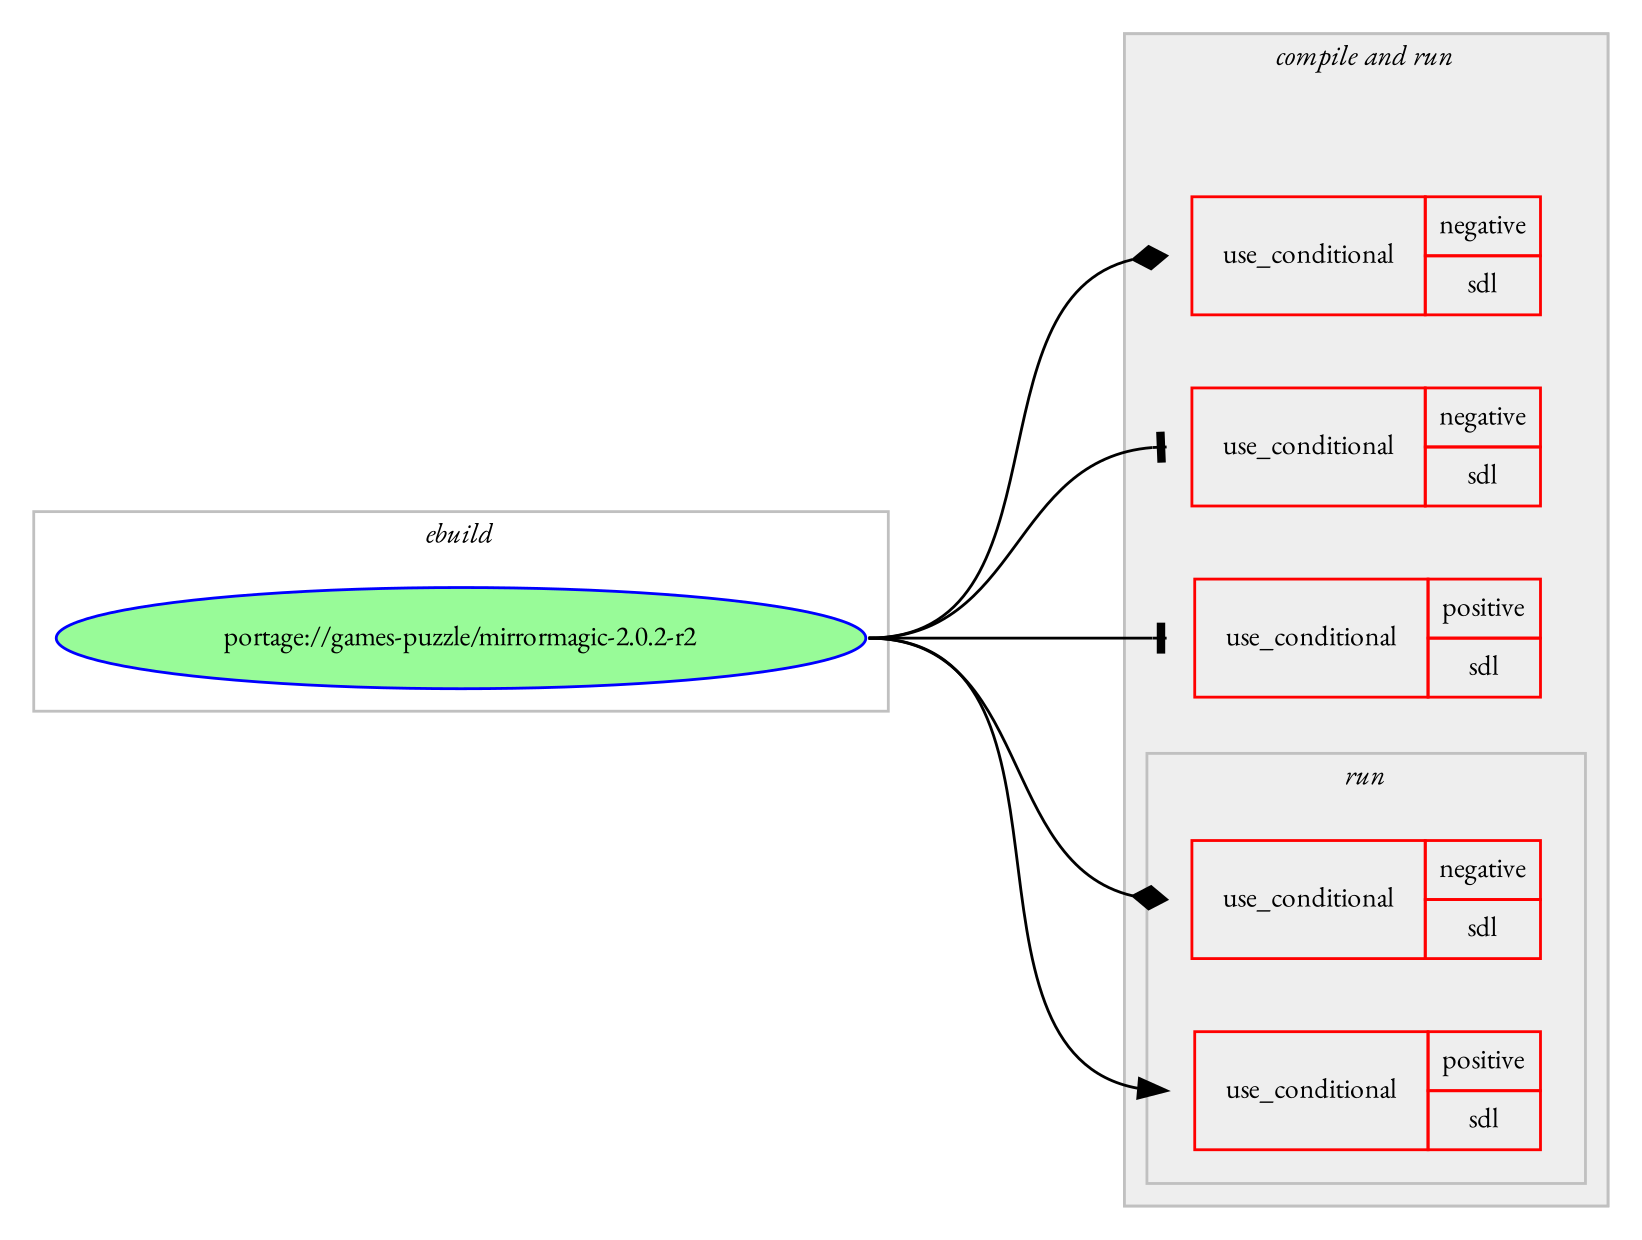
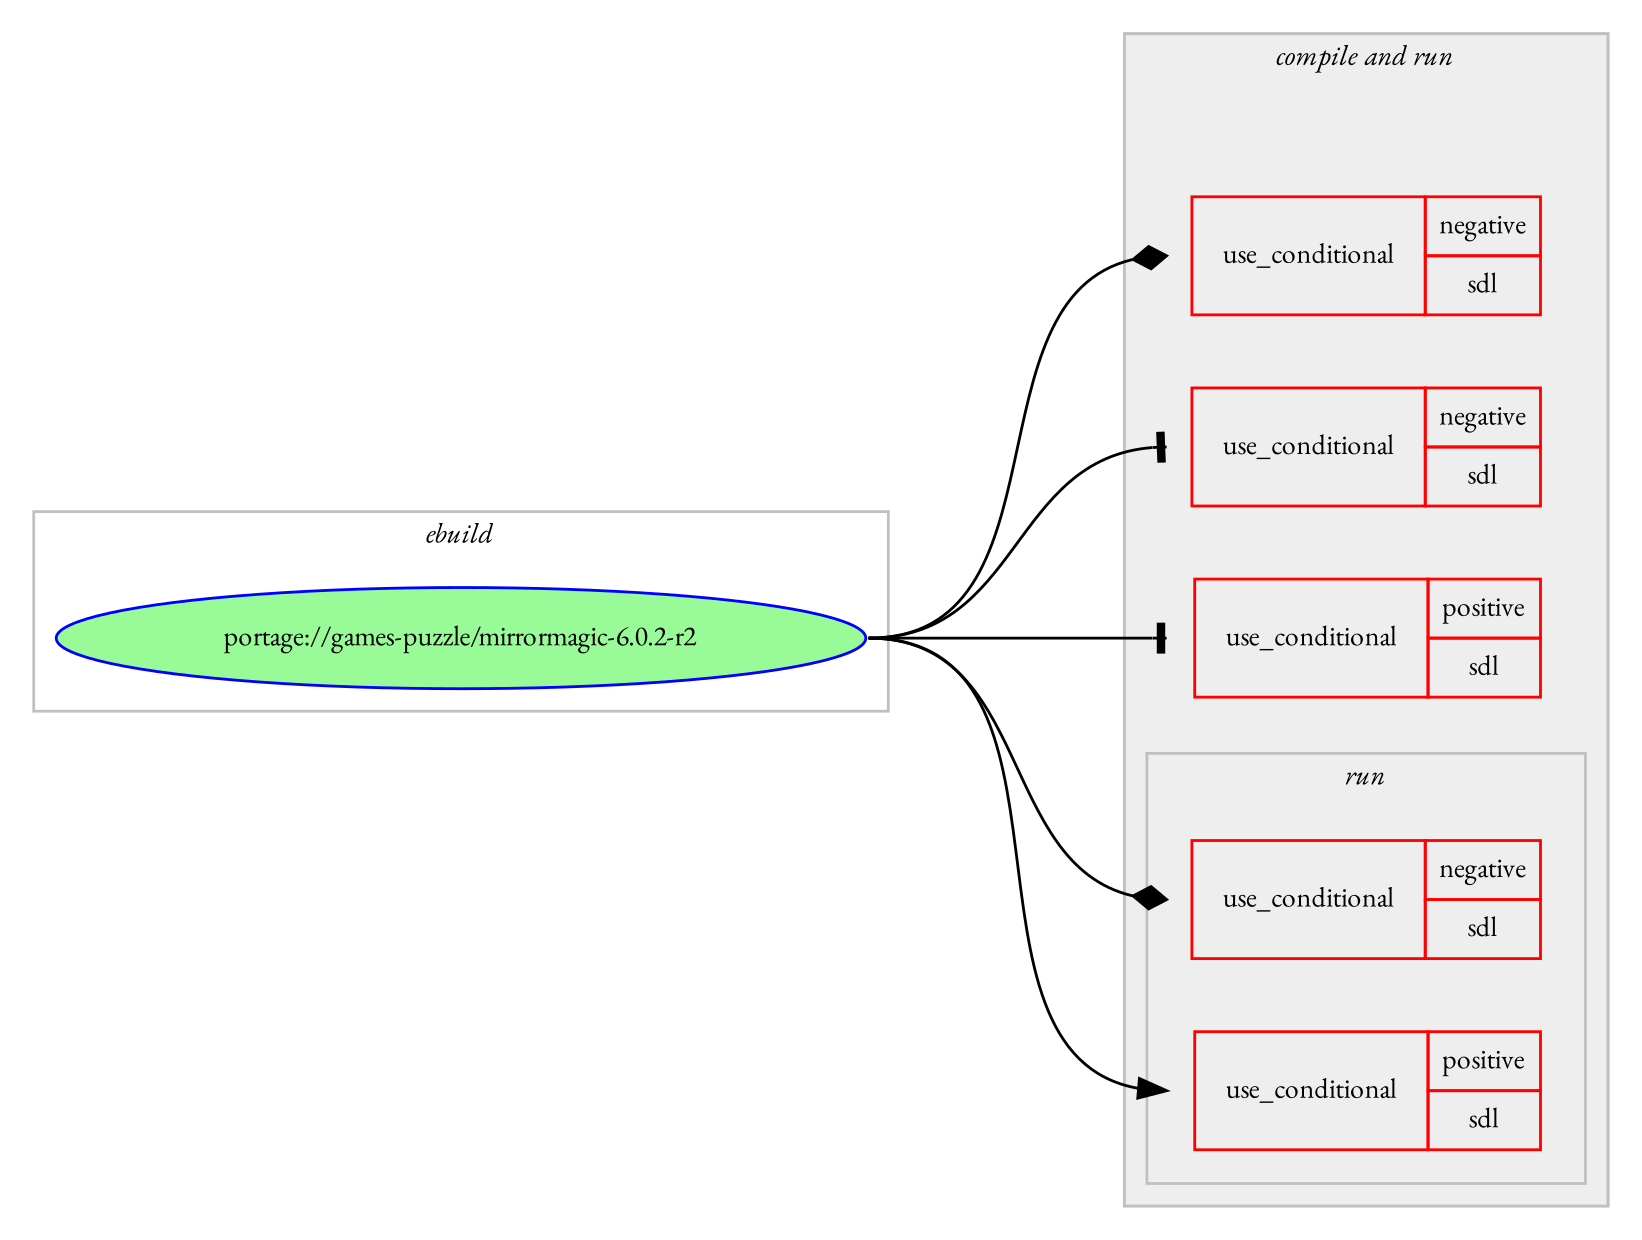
node "portage://games-puzzle/mirrormagic-2.0.2-r2": label "portage://games-puzzle/mirrormagic-2.0.2-r2" -> "portage://games-puzzle/mirrormagic-6.0.2-r2"
